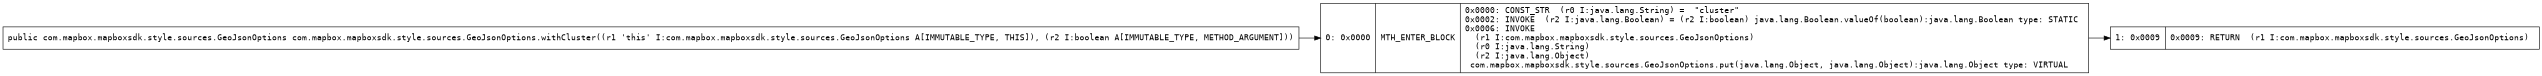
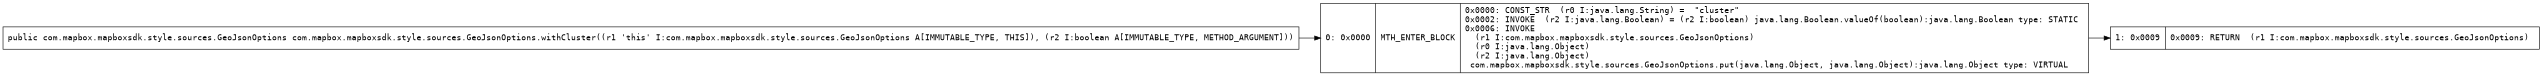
node "0: 0x0000": text "(r0 I:java.lang.String)" -> "(r0 I:java.lang.Object)"
